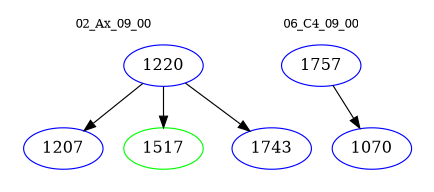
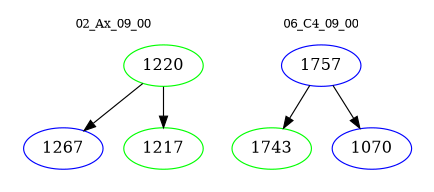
node "1220": color blue -> green
edge "1220" -> "1743": now "1757" -> "1743"
node "1207": label "1207" -> "1267"
node "1517": label "1517" -> "1217"
node "1743": color blue -> green
